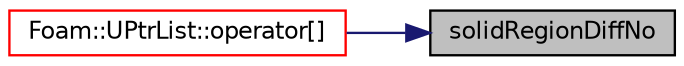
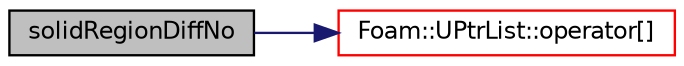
edge "Foam::UPtrList::operator[]" -> "solidRegionDiffNo": reversed
